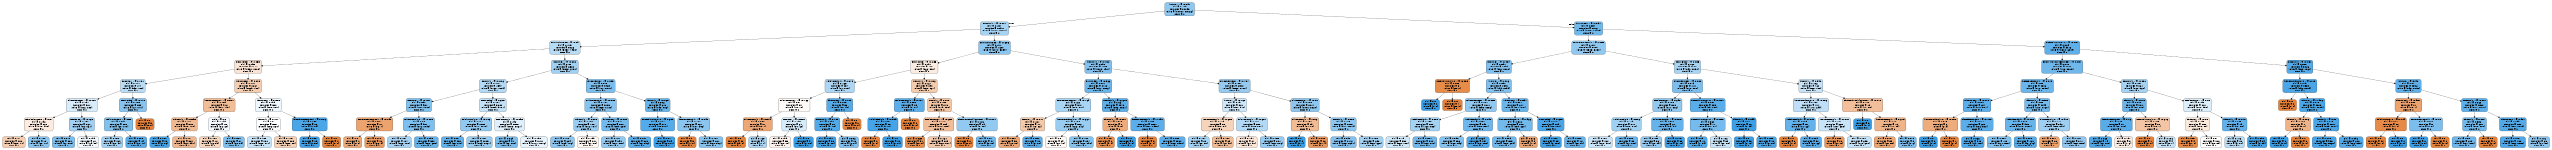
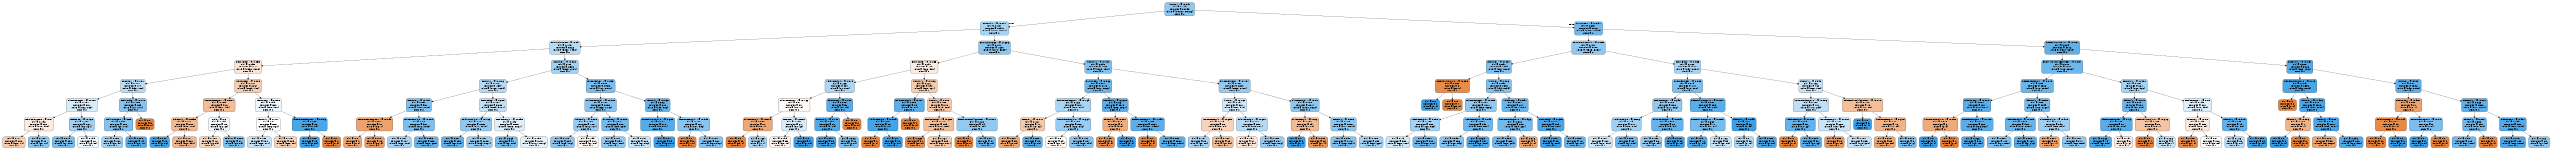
node "gini = 0.381 samples = 27 value = [10, 29] class = 1": label "gini = 0.381 samples = 27 value = [10, 29] class = 1" -> "calcium = 0.381 samples = 27 value = [10, 29] class = 1"
node "gini = 0.227 samples = 260 value = [52, 346] class = 1": fillcolor #57ace9 -> #c8e4f8
node "gini = 0.0 samples = 38 value = [0, 73] class = 1": fillcolor #399de5 -> #b2d9f5
node "gini = 0.225 samples = 461 value = [96, 646] samples = 1": label "gini = 0.225 samples = 461 value = [96, 646] samples = 1" -> "gini = 0.225 samples = 461 value = [96, 646] class = 1"
node "gini = 0.108 samples = 938 value = [83, 1362] class = 1": fillcolor #45a3e7 -> #eca36e
